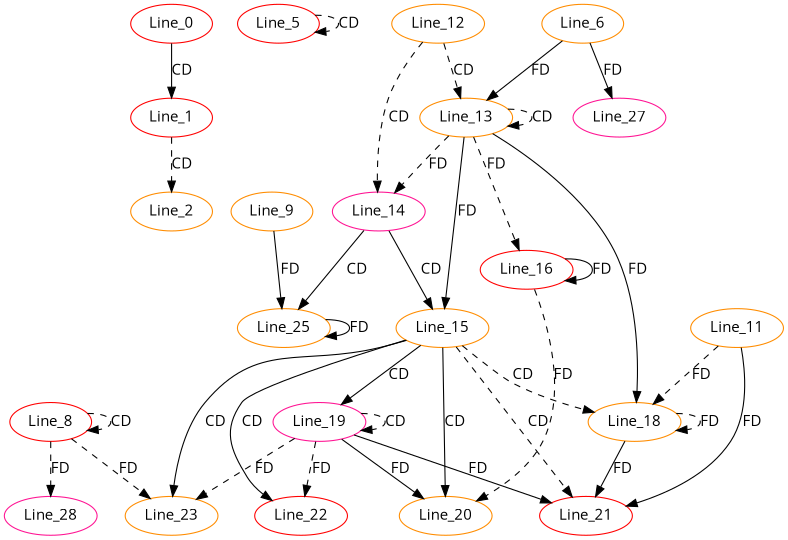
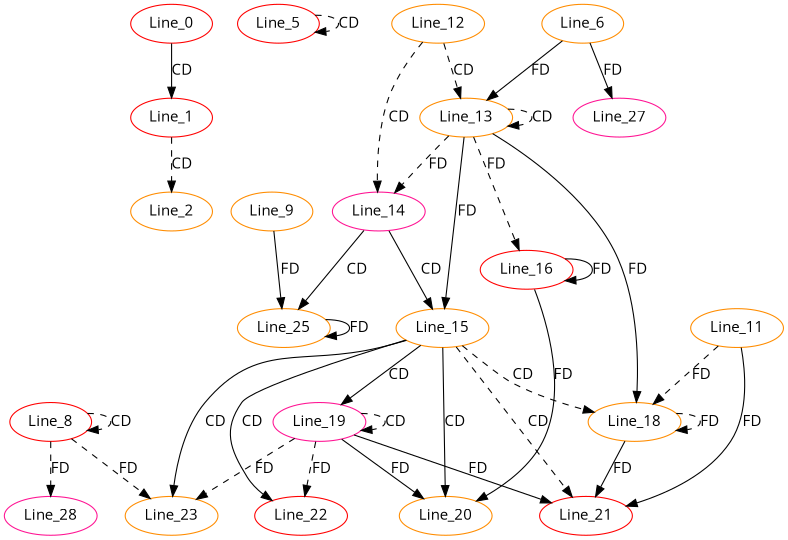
edge "Line_16" -> "Line_20": style dashed -> solid
